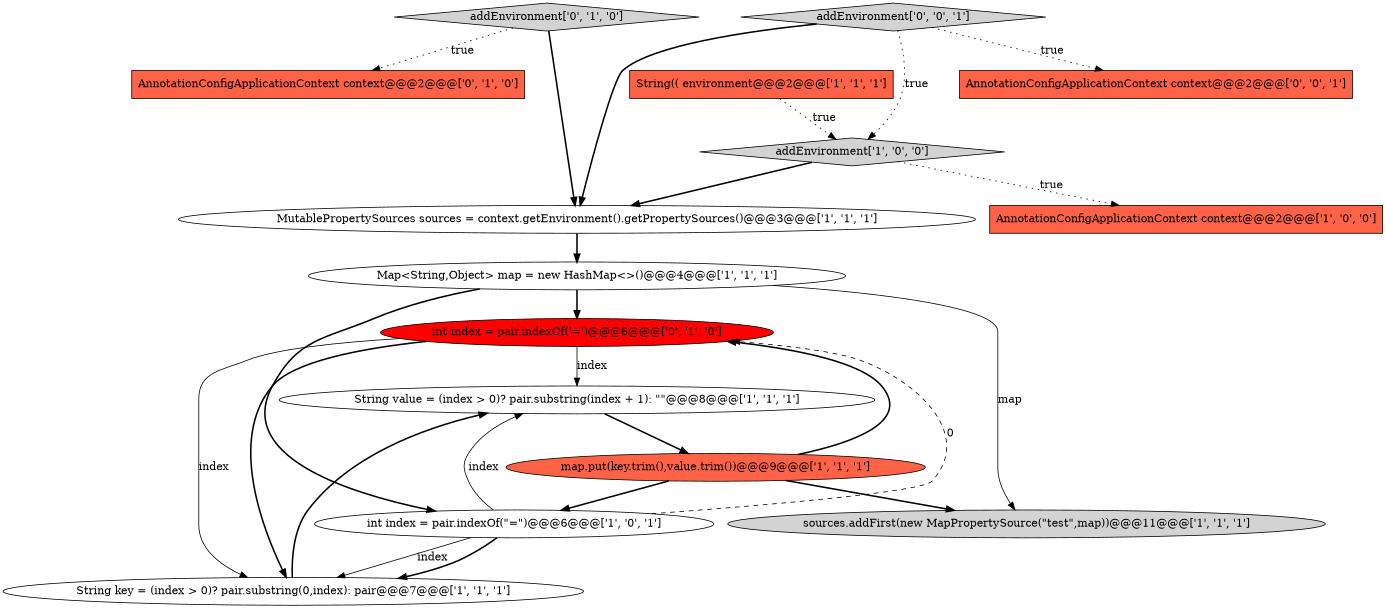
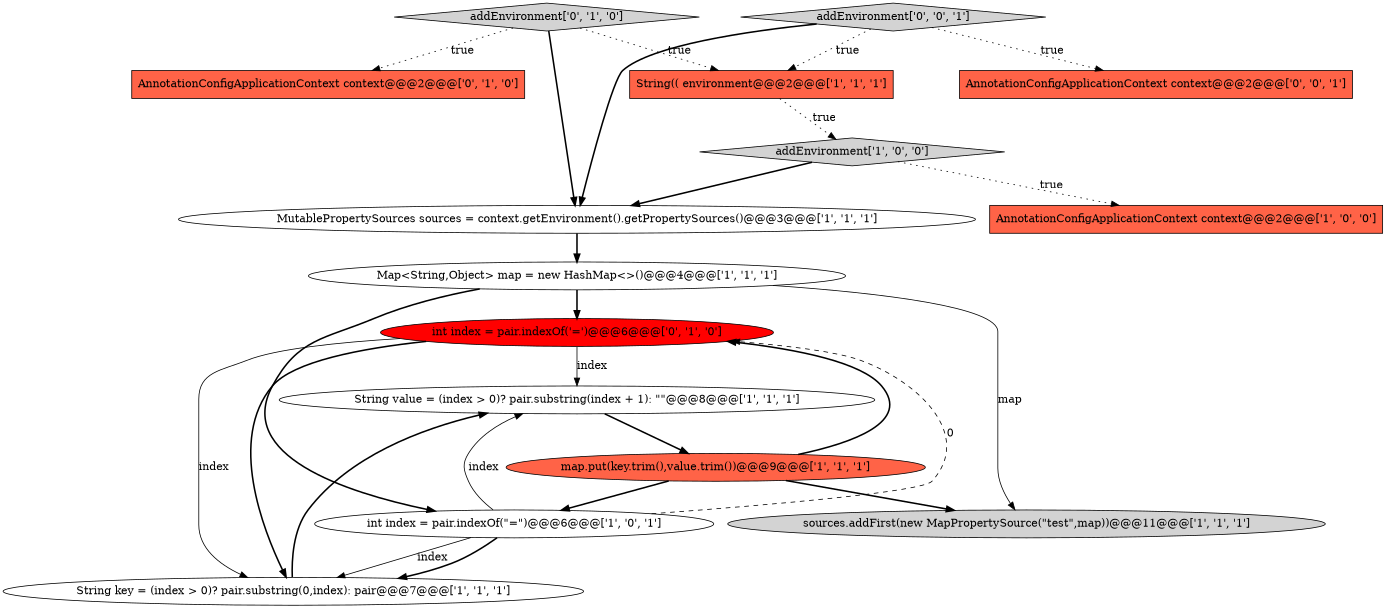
edge "addEnvironment['0', '1', '0']" -> "String(( environment@@@2@@@['1', '1', '1']": added, label "true"
edge "addEnvironment['0', '0', '1']" -> "addEnvironment['1', '0', '0']": now "addEnvironment['0', '0', '1']" -> "String(( environment@@@2@@@['1', '1', '1']"
